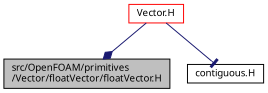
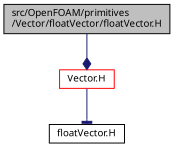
edge "Vector.H" -> "src/OpenFOAM/primitives /Vector/floatVector/floatVector.H": reversed
node "contiguous.H": label "contiguous.H" -> "floatVector.H"
